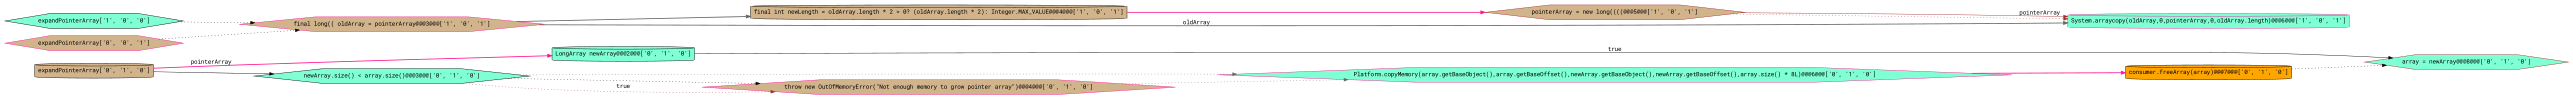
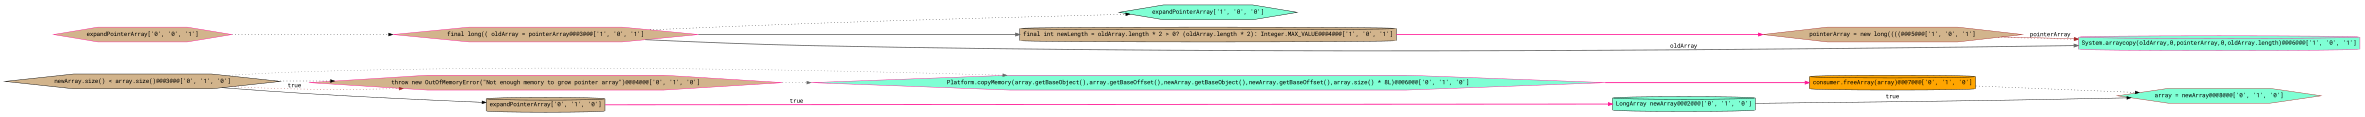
edge "expandPointerArray['1', '0', '0']" -> "final long(( oldArray = pointerArray@@@3@@@['1', '0', '1']": reversed
edge "expandPointerArray['0', '1', '0']" -> "LongArray newArray@@@2@@@['0', '1', '0']": label "pointerArray" -> "true"
edge "expandPointerArray['0', '1', '0']" -> "newArray.size() < array.size()@@@3@@@['0', '1', '0']": reversed
node "newArray.size() < array.size()@@@3@@@['0', '1', '0']": fillcolor aquamarine -> tan
